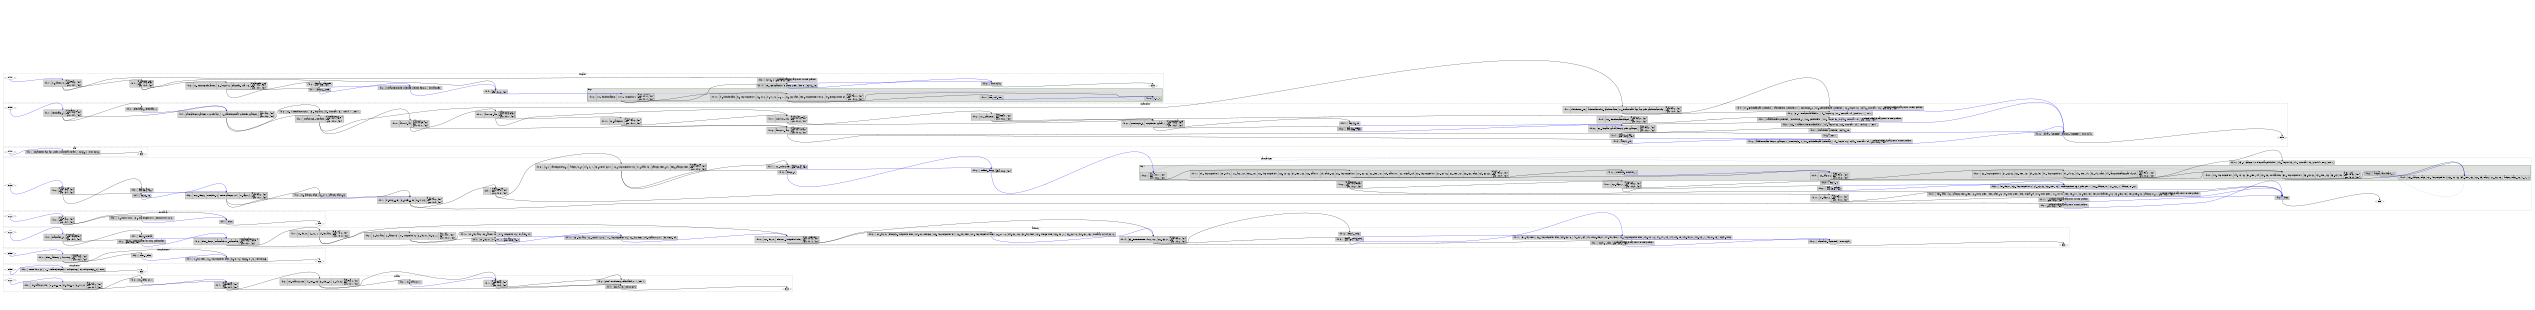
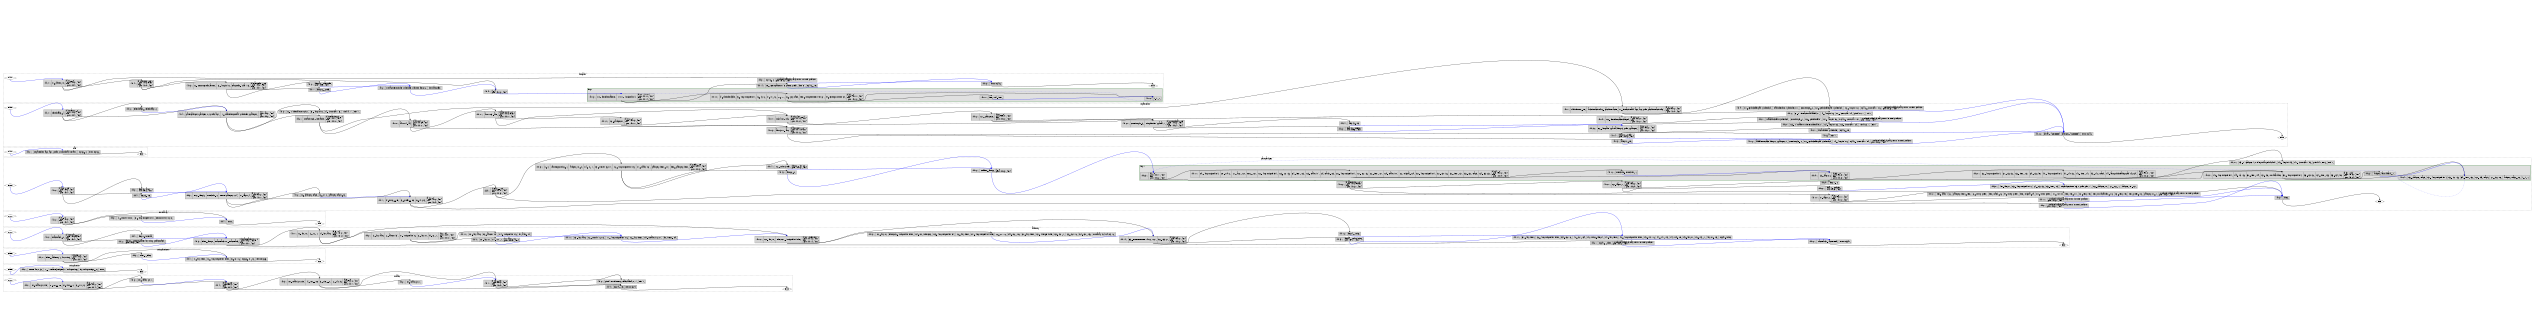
edge "<bb 29>:" -> "<bb 30>:": removed
edge "<bb 30>:" -> "<bb 31>:": removed
